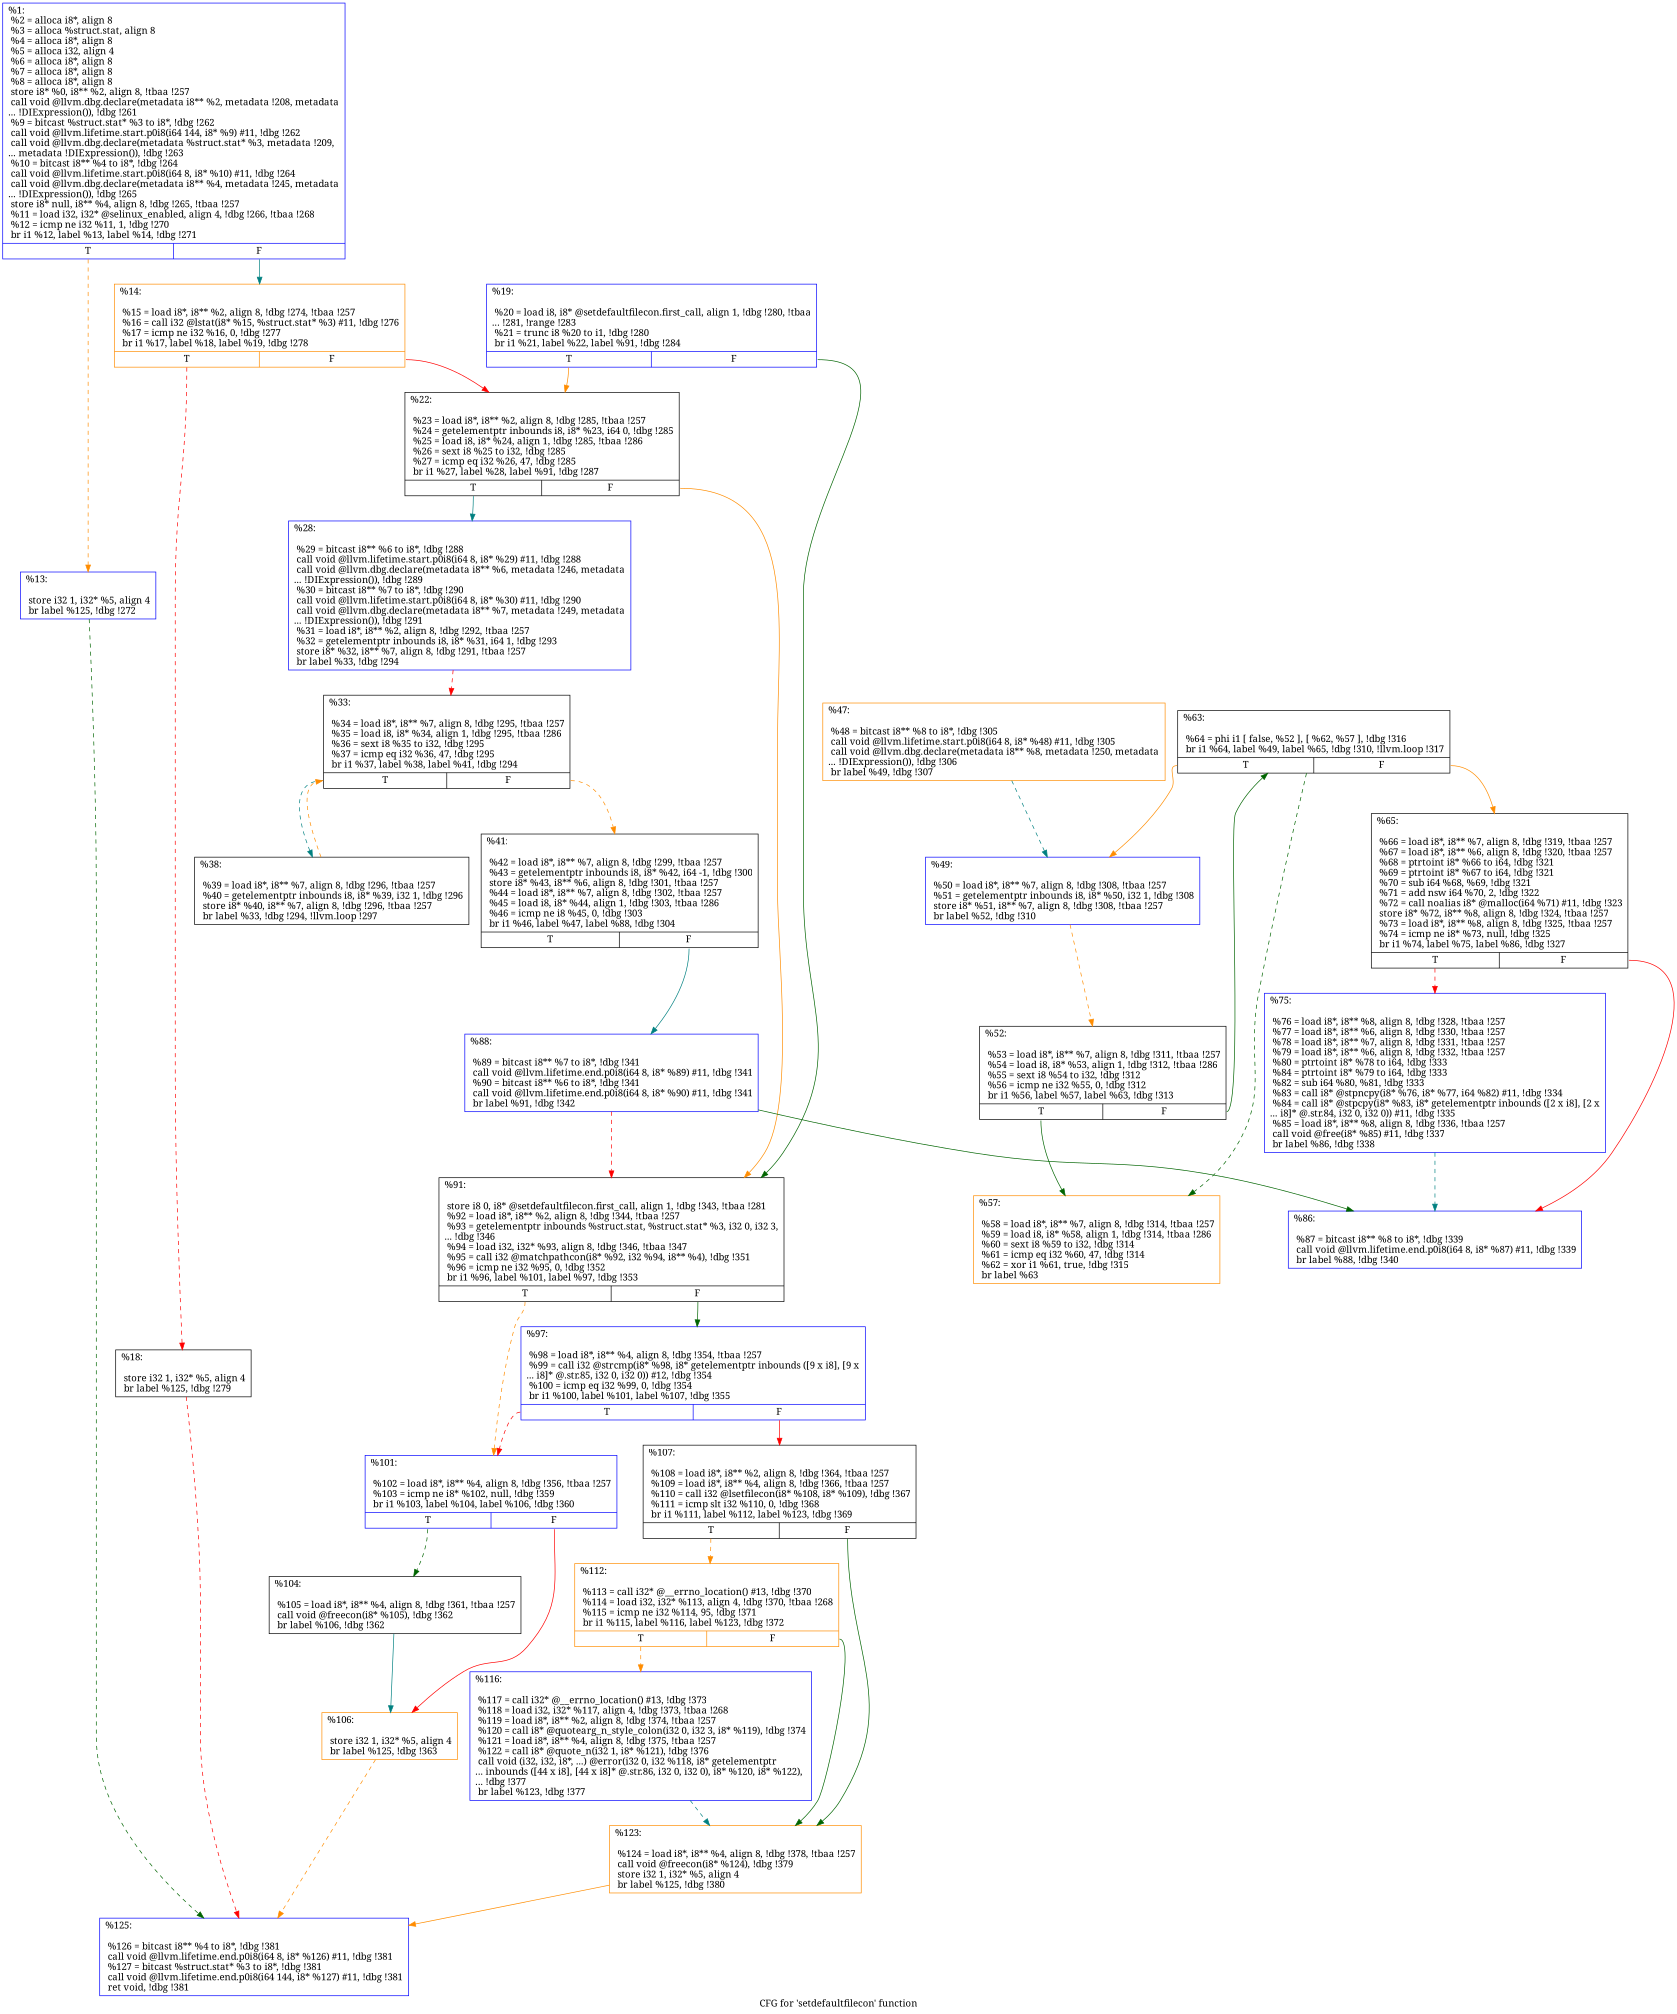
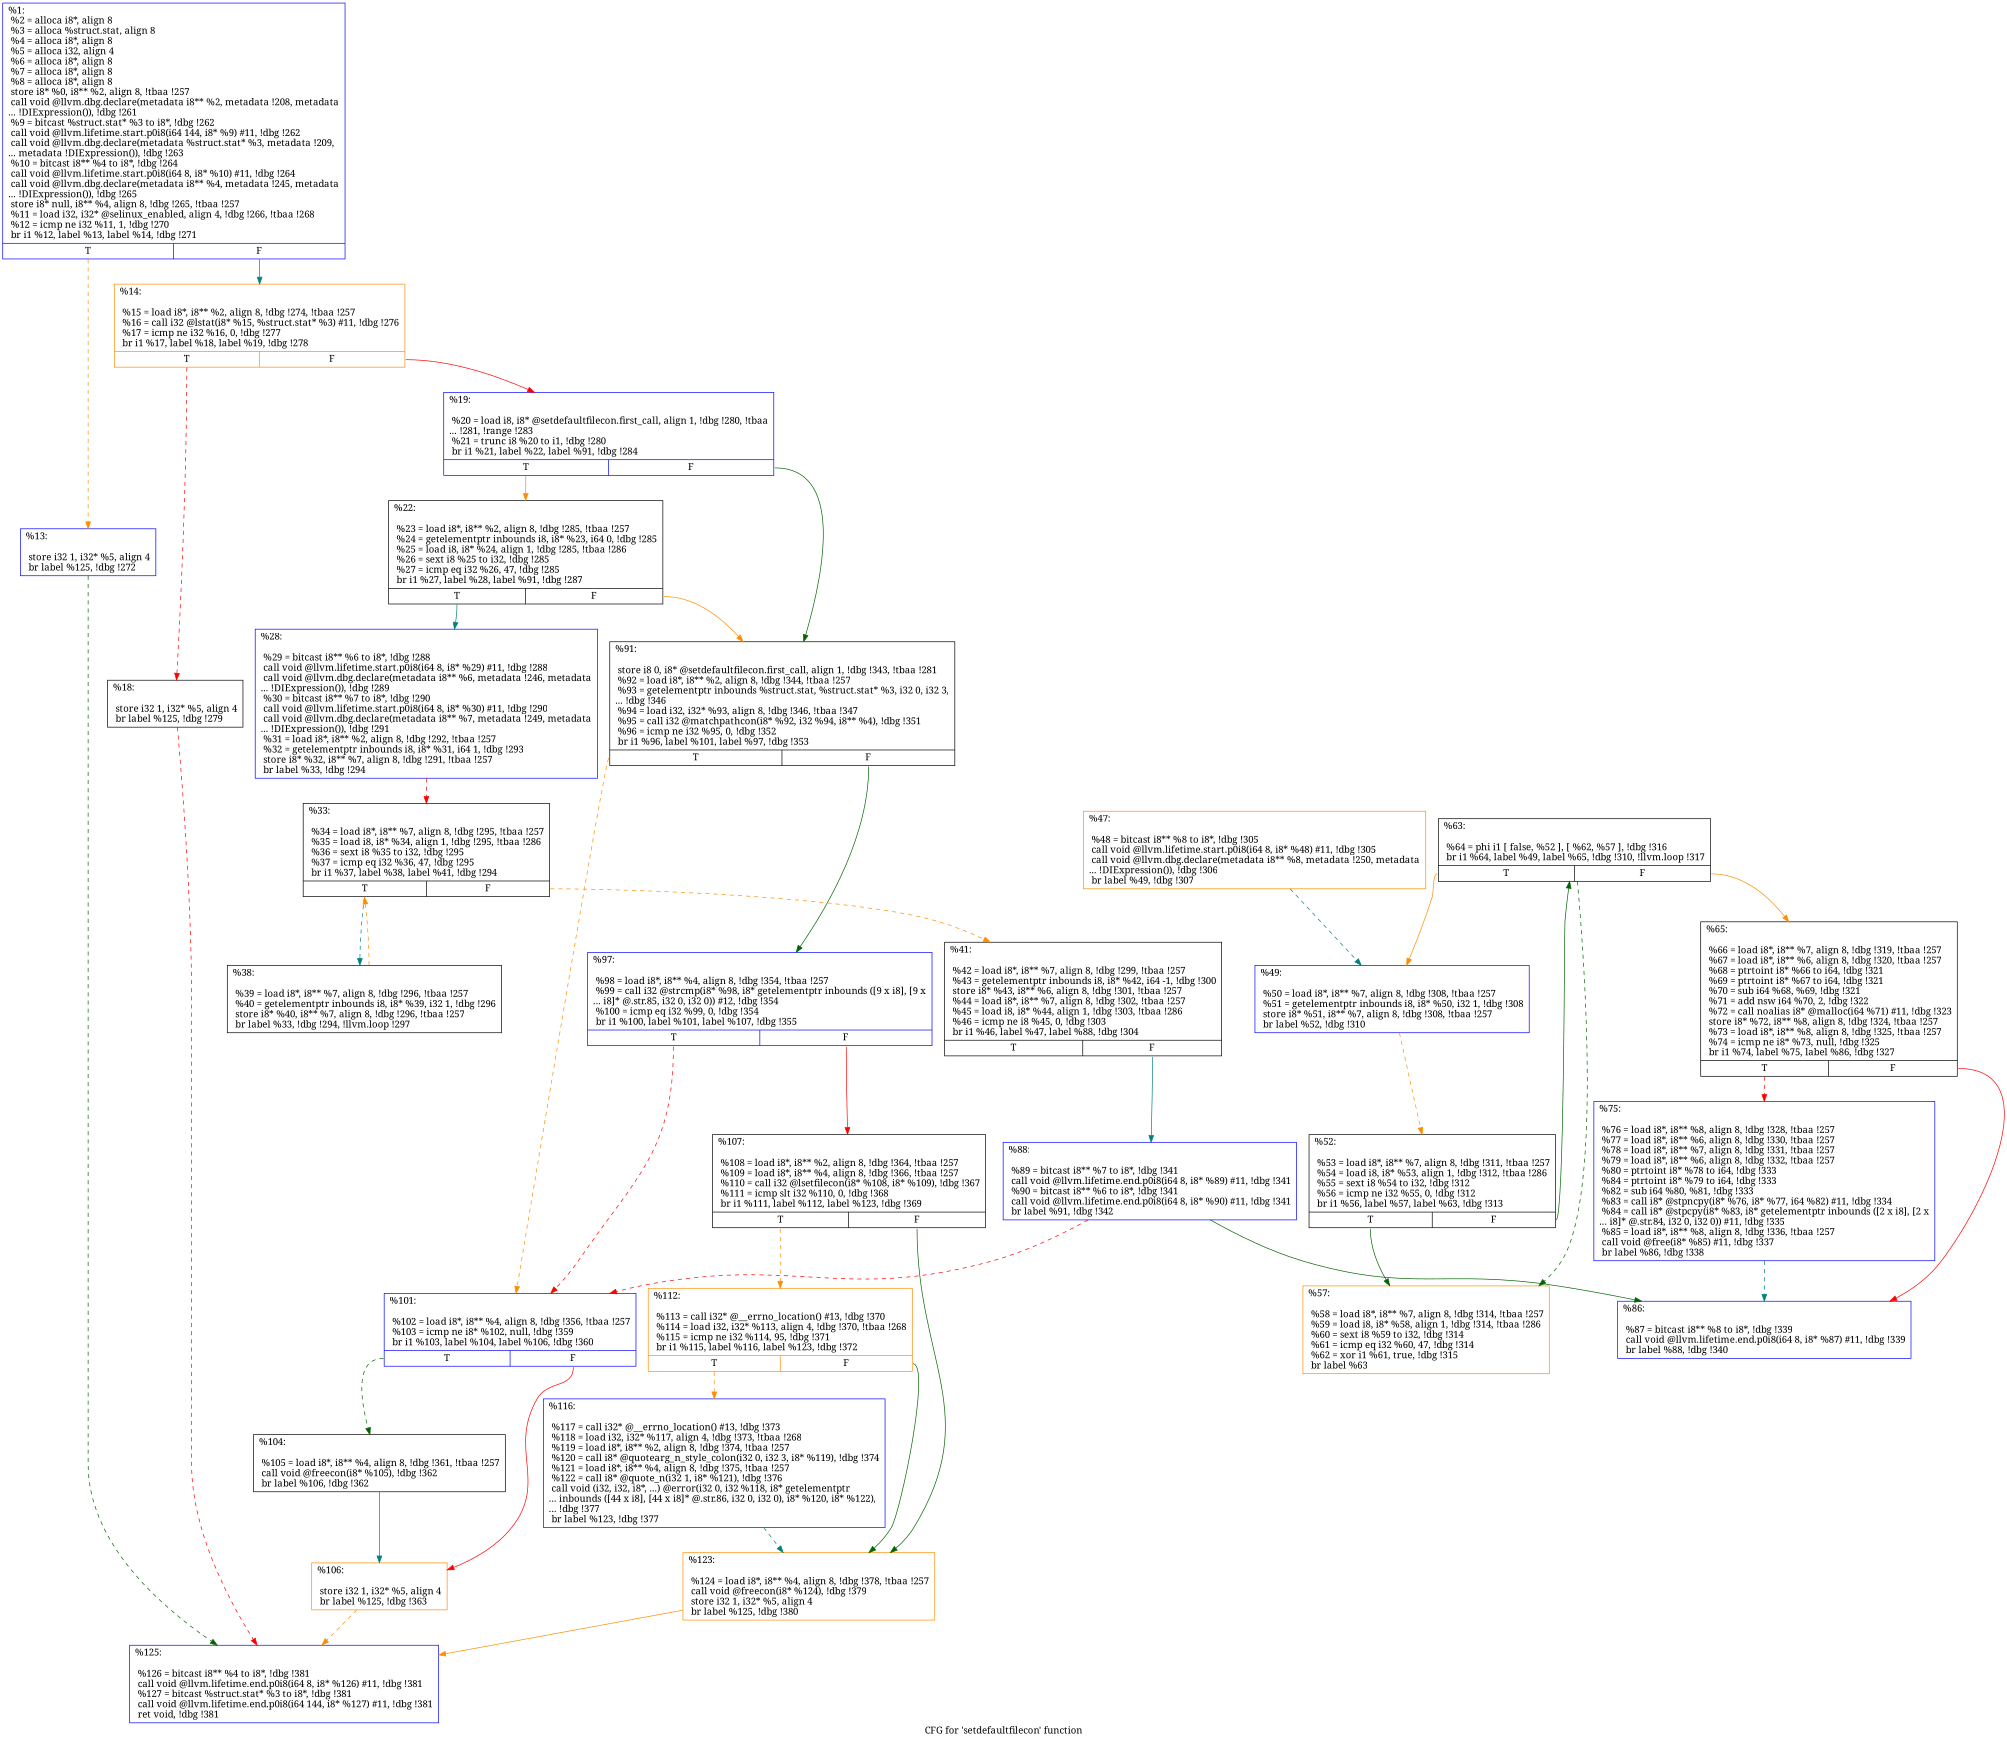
edge "%14:" -> "%22:": now "%14:" -> "%19:"
edge "%88:" -> "%91:": now "%88:" -> "%101:"
